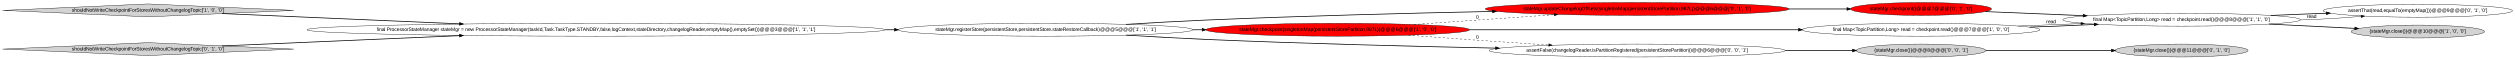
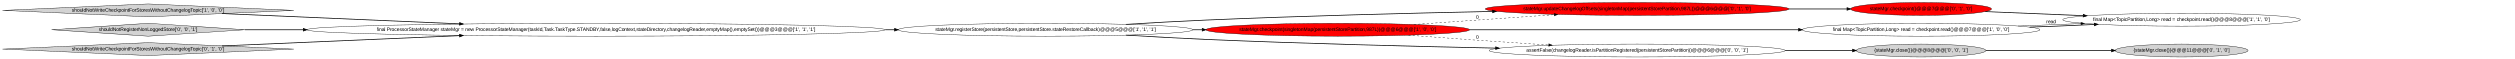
node "assertThat(read,equalTo(emptyMap()))@@@9@@@['0', '1', '0']": removed
node "shouldNotRegisterNonLoggedStore['0', '0', '1']": added
node "{stateMgr.close()}@@@10@@@['1', '0', '0']": removed
